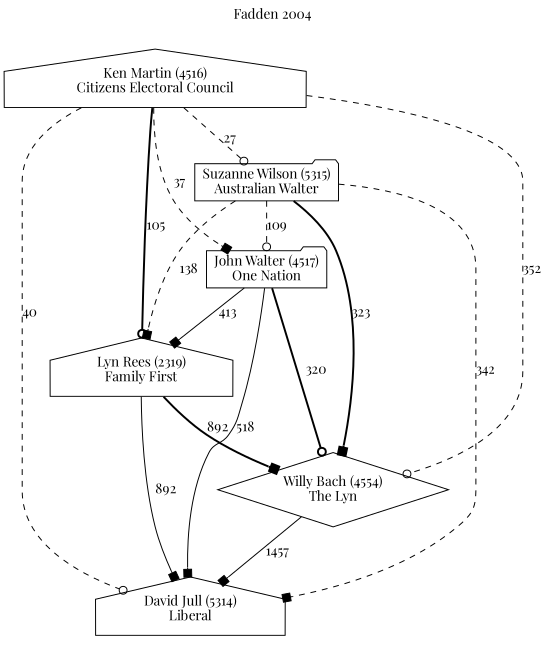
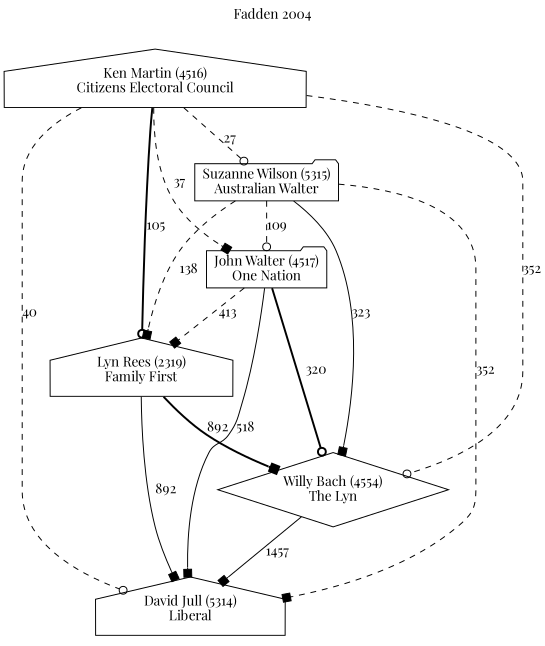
edge "John Walter (4517) One Nation" -> "Lyn Rees (2319) Family First": style solid -> dashed
edge "Suzanne Wilson (5315) Australian Walter" -> "Willy Bach (4554) The Lyn": style bold -> solid
edge "Suzanne Wilson (5315) Australian Walter" -> "David Jull (5314) Liberal": label "342" -> "352"
